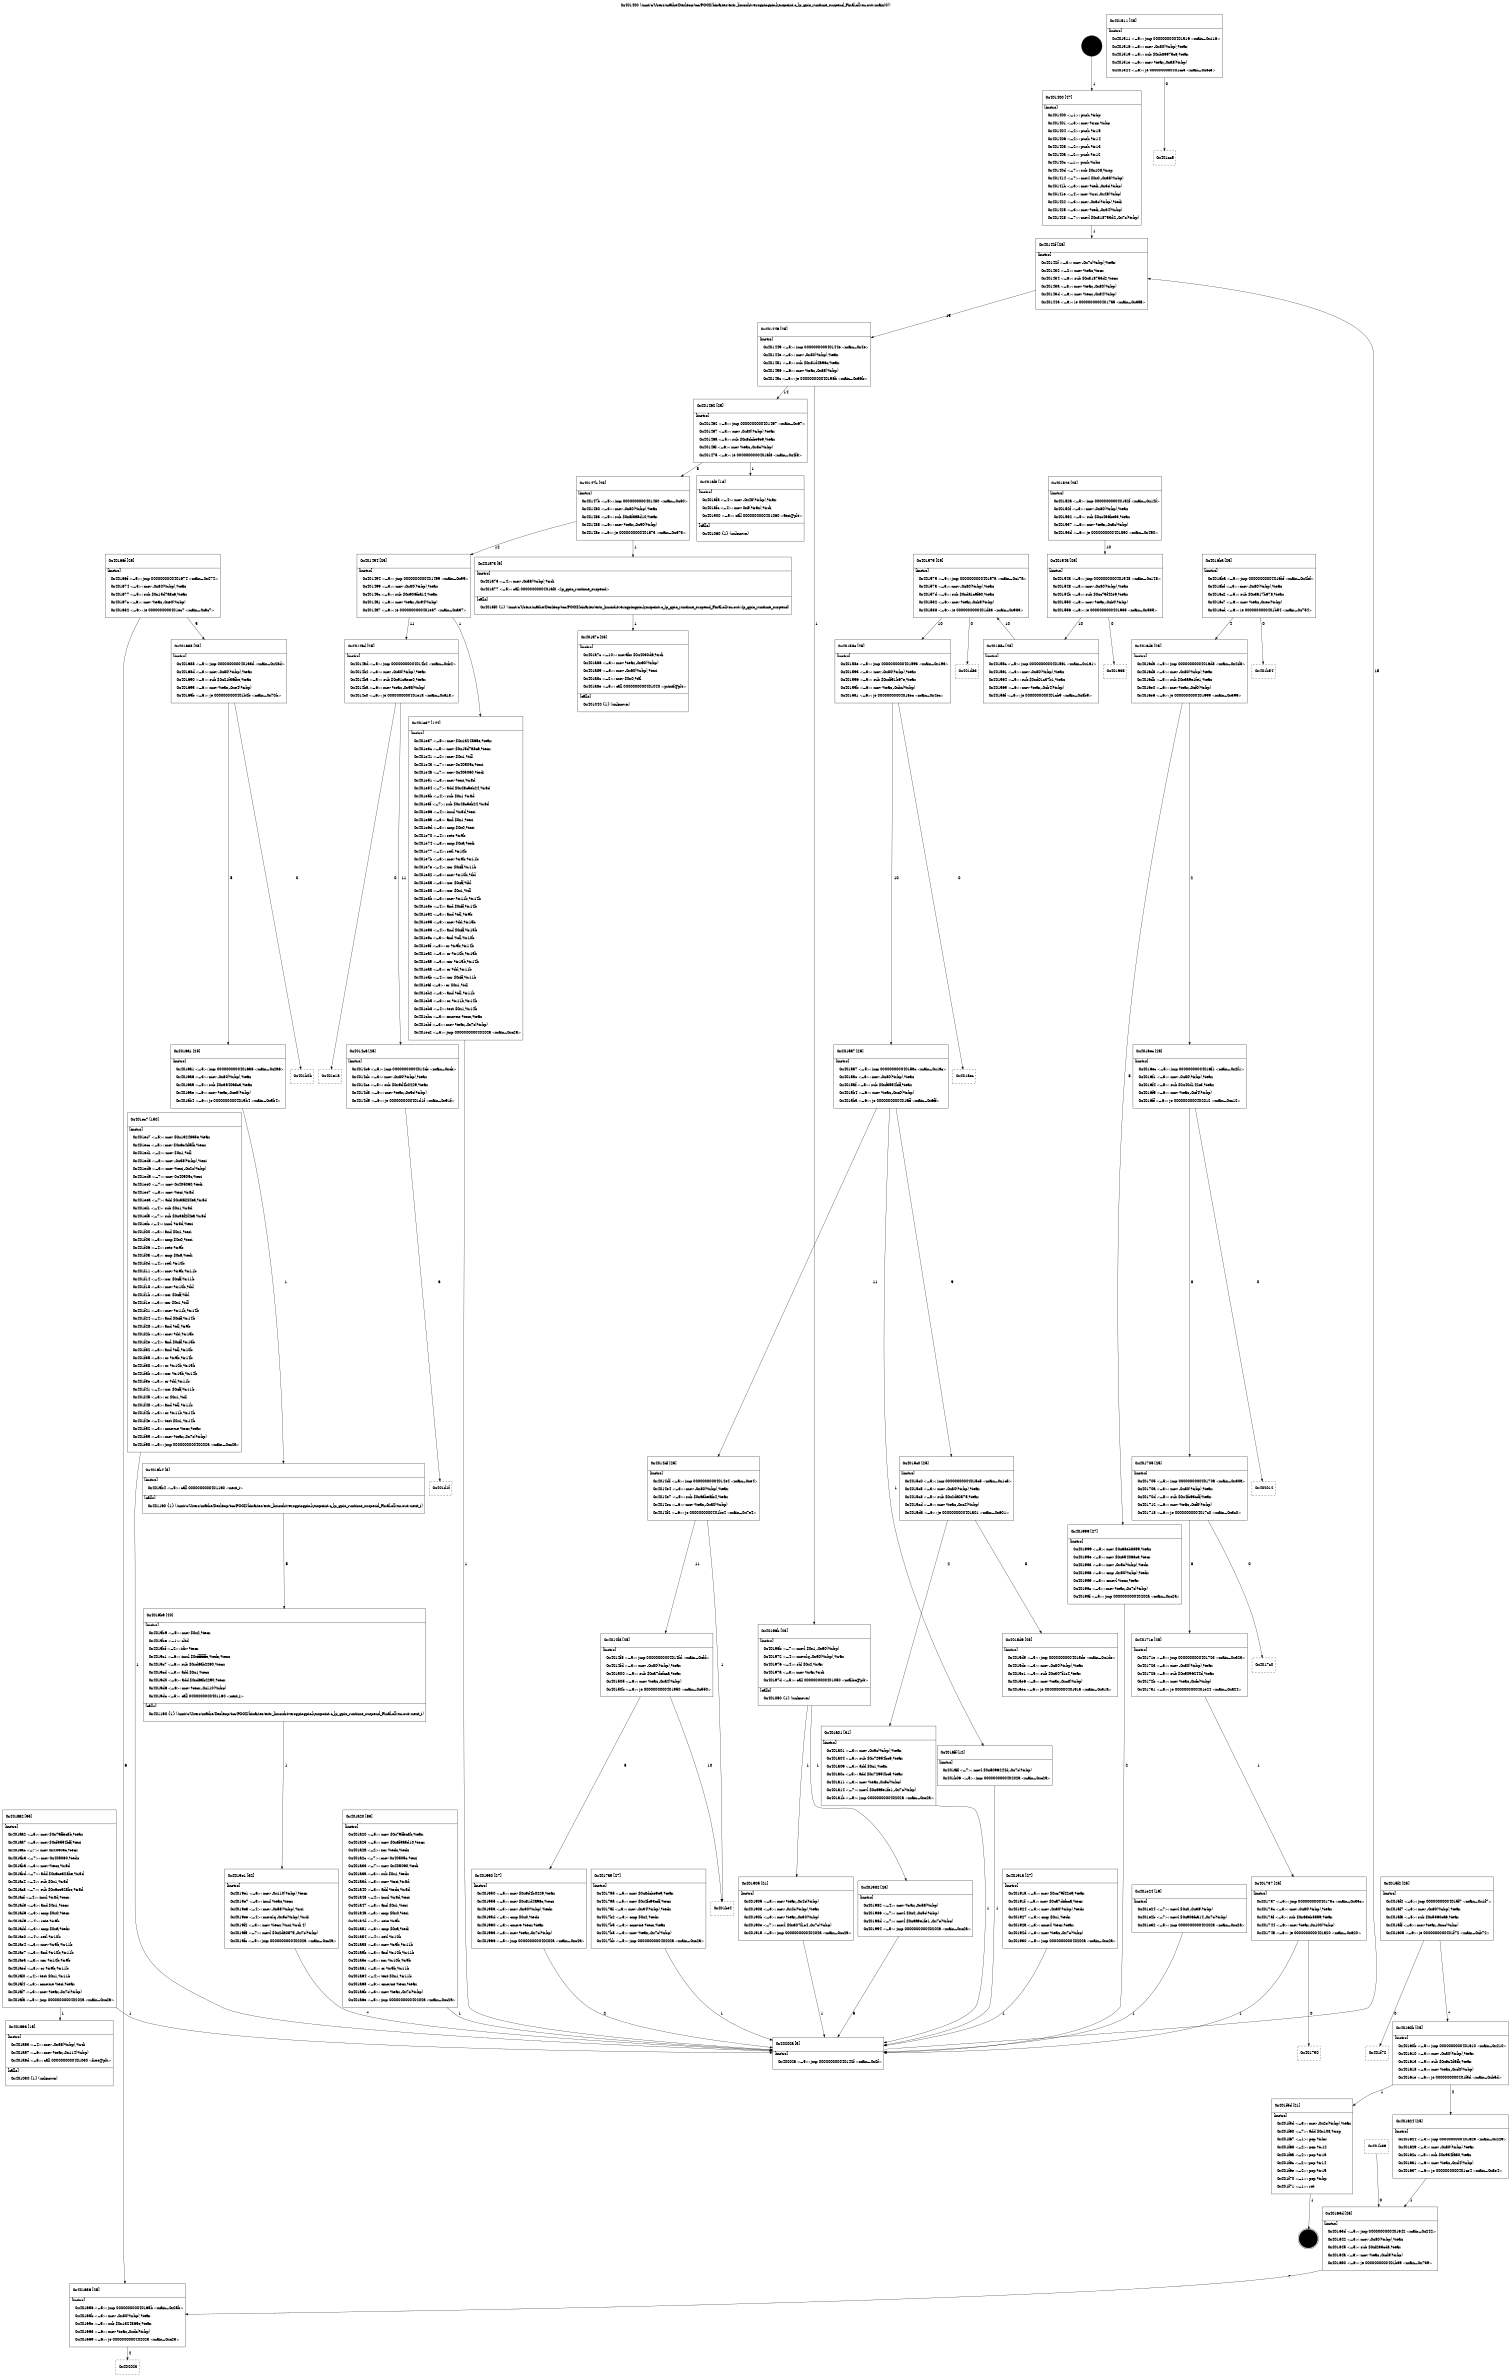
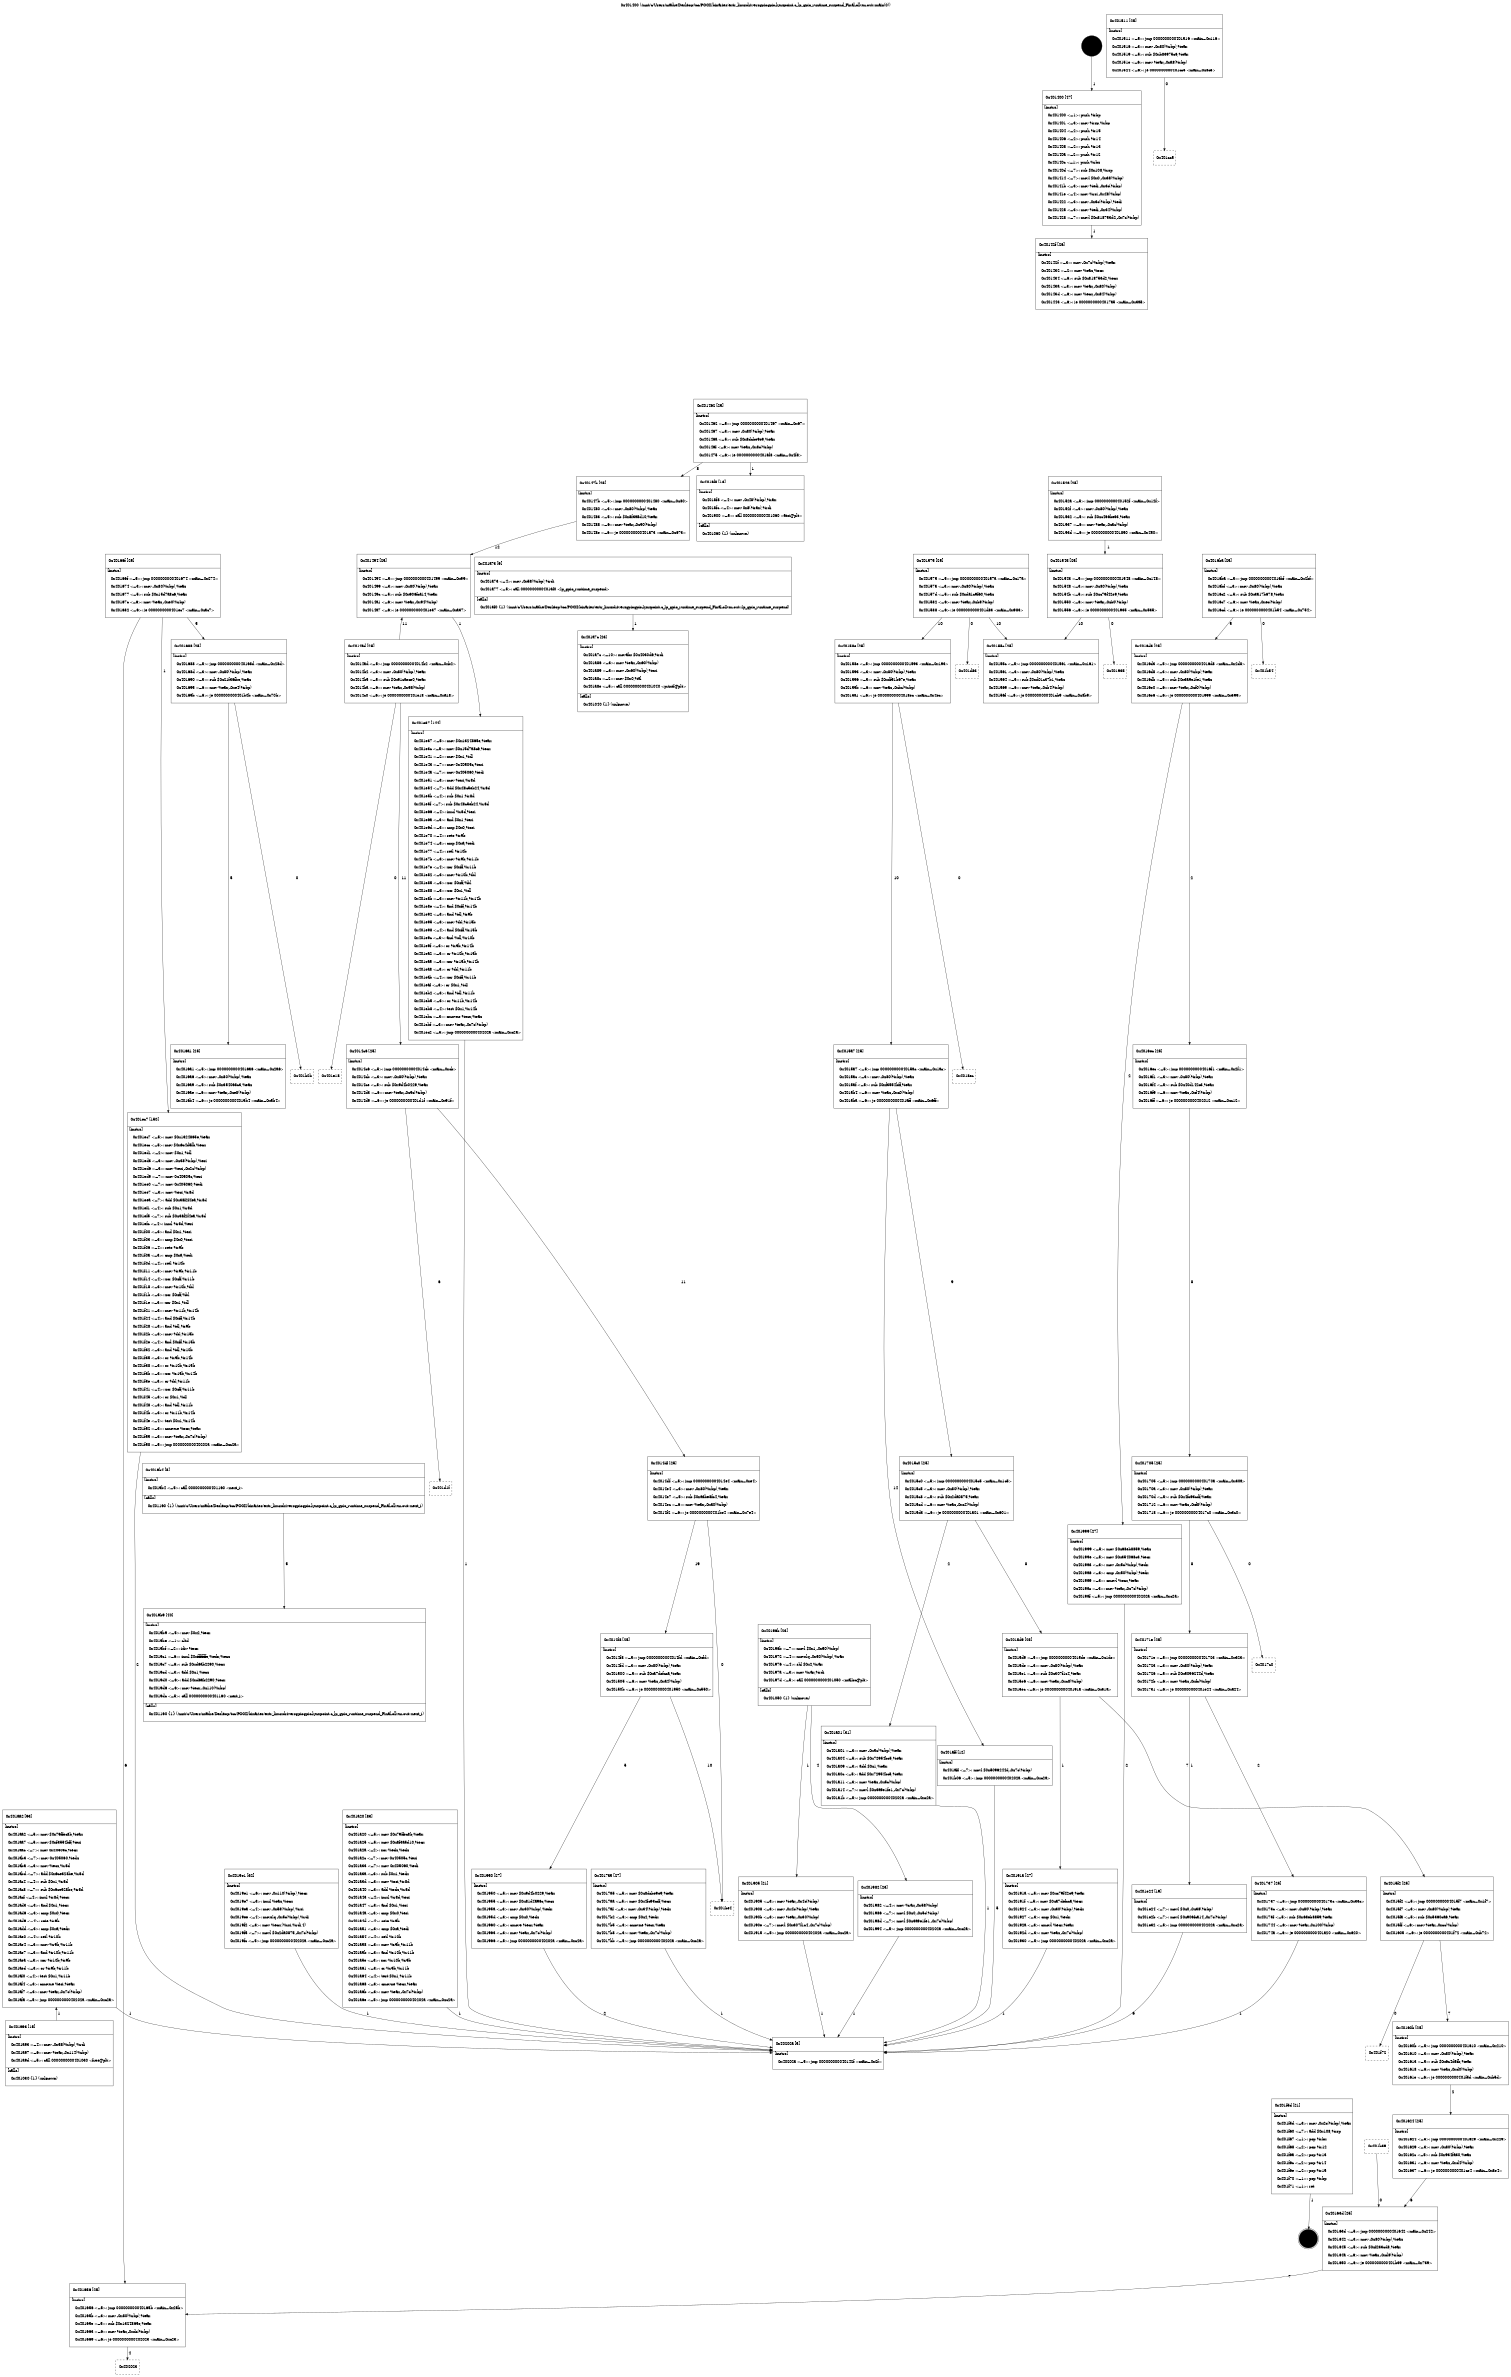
node "0x401449 [25]": removed
edge "0x40147b [25]" -> "0x401a73 [9]": removed, label "1"
edge "0x40152a [25]" -> "0x401543 [25]": label " 10" -> " 1"
edge "0x4016ba [25]" -> "0x4016d3 [25]": label " 4" -> " 5"
edge "0x401494 [25]" -> "0x4014ad [25]": reversed
edge "0x40155c [25]" -> "0x401575 [25]": reversed
edge "0x40166f [25]" -> "0x401ec7 [150]": added, label "1"
edge "0x4016d3 [25]" -> "0x401999 [27]": label " 8" -> " 2"
edge "0x4015a7 [25]" -> "0x4014df [25]": now "0x4014c6 [25]" -> "0x4014df [25]"
edge "0x4016a1 [25]" -> "0x4019b4 [5]": removed, label "1"
edge "0x40202a [5]" -> "0x40142f [26]": removed, label "15"
edge "0x4015a7 [25]" -> "0x401aff [12]": label " 1" -> " 14"
node "0x402012": removed
edge "0x4014df [25]" -> "0x4014f8 [25]": label " 11" -> " 19"
edge "0x401ec7 [150]" -> "0x40202a [5]": label " 1" -> " 2"
edge "0x4014df [25]" -> "0x401be4": label " 1" -> " 0"
edge "0x40196b [23]" -> "0x401982 [23]": label " 1" -> " 4"
edge "0x40171e [25]" -> "0x401737 [25]": label " 1" -> " 2"
edge "0x4015d9 [25]" -> "0x40191a [27]": added, label "1"
edge "0x40171e [25]" -> "0x401e24 [19]": added, label "1"
edge "0x4019b9 [40]" -> "0x4019e1 [32]": removed, label "1"
edge "0x4015d9 [25]" -> "0x4015f2 [25]": added, label "7"
edge "0x401aff [12]" -> "0x40202a [5]": label " 1" -> " 5"
edge "0x401aa2 [93]" -> "0x401a93 [15]": reversed
edge "0x4019e1 [32]" -> "0x40202a [5]": label " 7" -> " 1"
edge "0x401982 [23]" -> "0x40202a [5]": label " 5" -> " 1"
edge "0x401e24 [19]" -> "0x40202a [5]": label " 1" -> " 6"
node "0x401750": removed
edge "0x40160b [25]" -> "0x401f5d [21]": removed, label "1"
edge "0x401624 [25]" -> "0x40163d [25]": label " 1" -> " 6"
